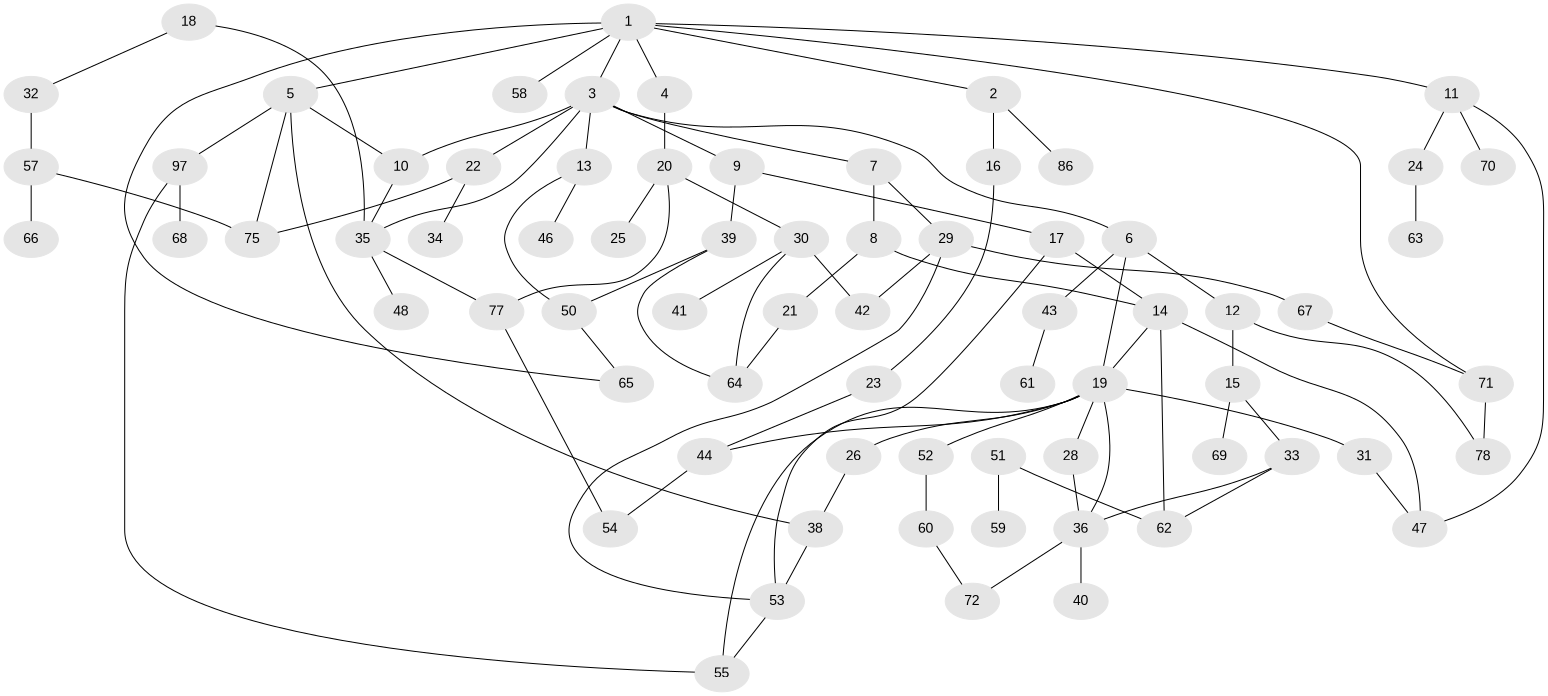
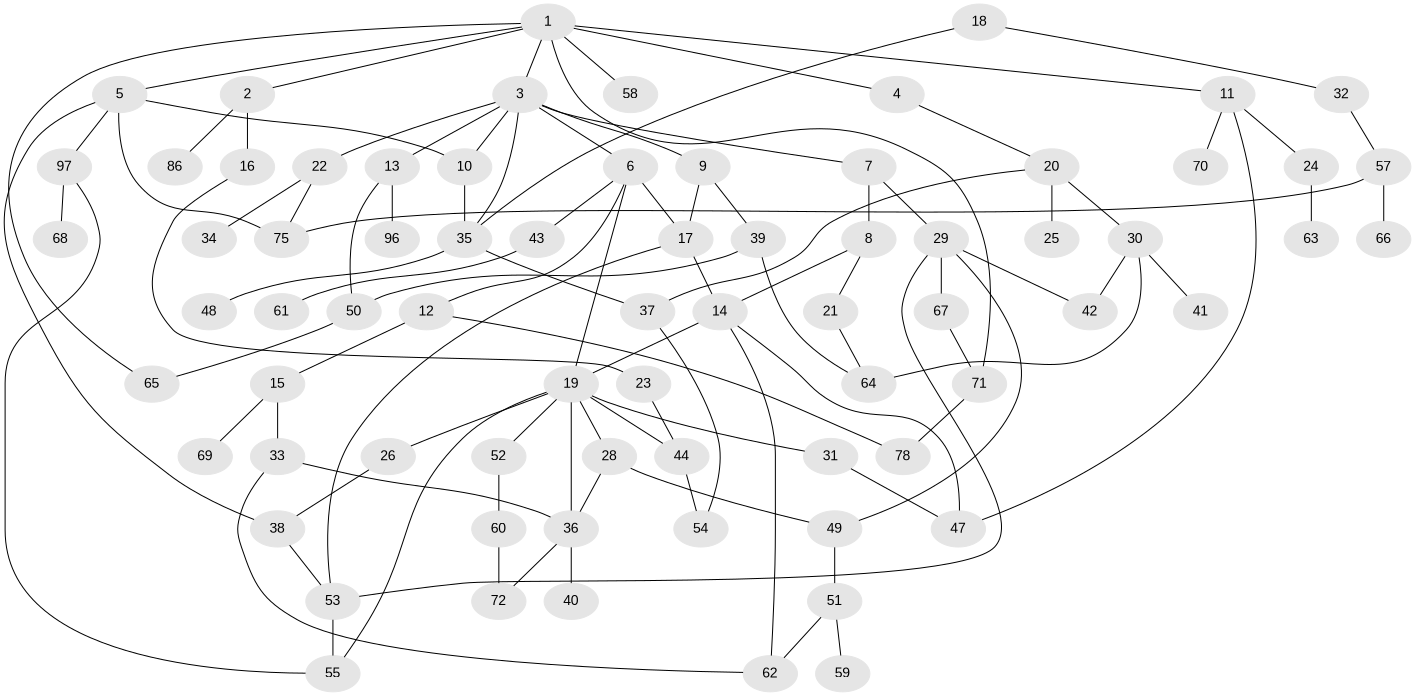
edge "6" -- "17": added
node "46": label "46" -> "96"
node "77": label "77" -> "37"
node "49": added
